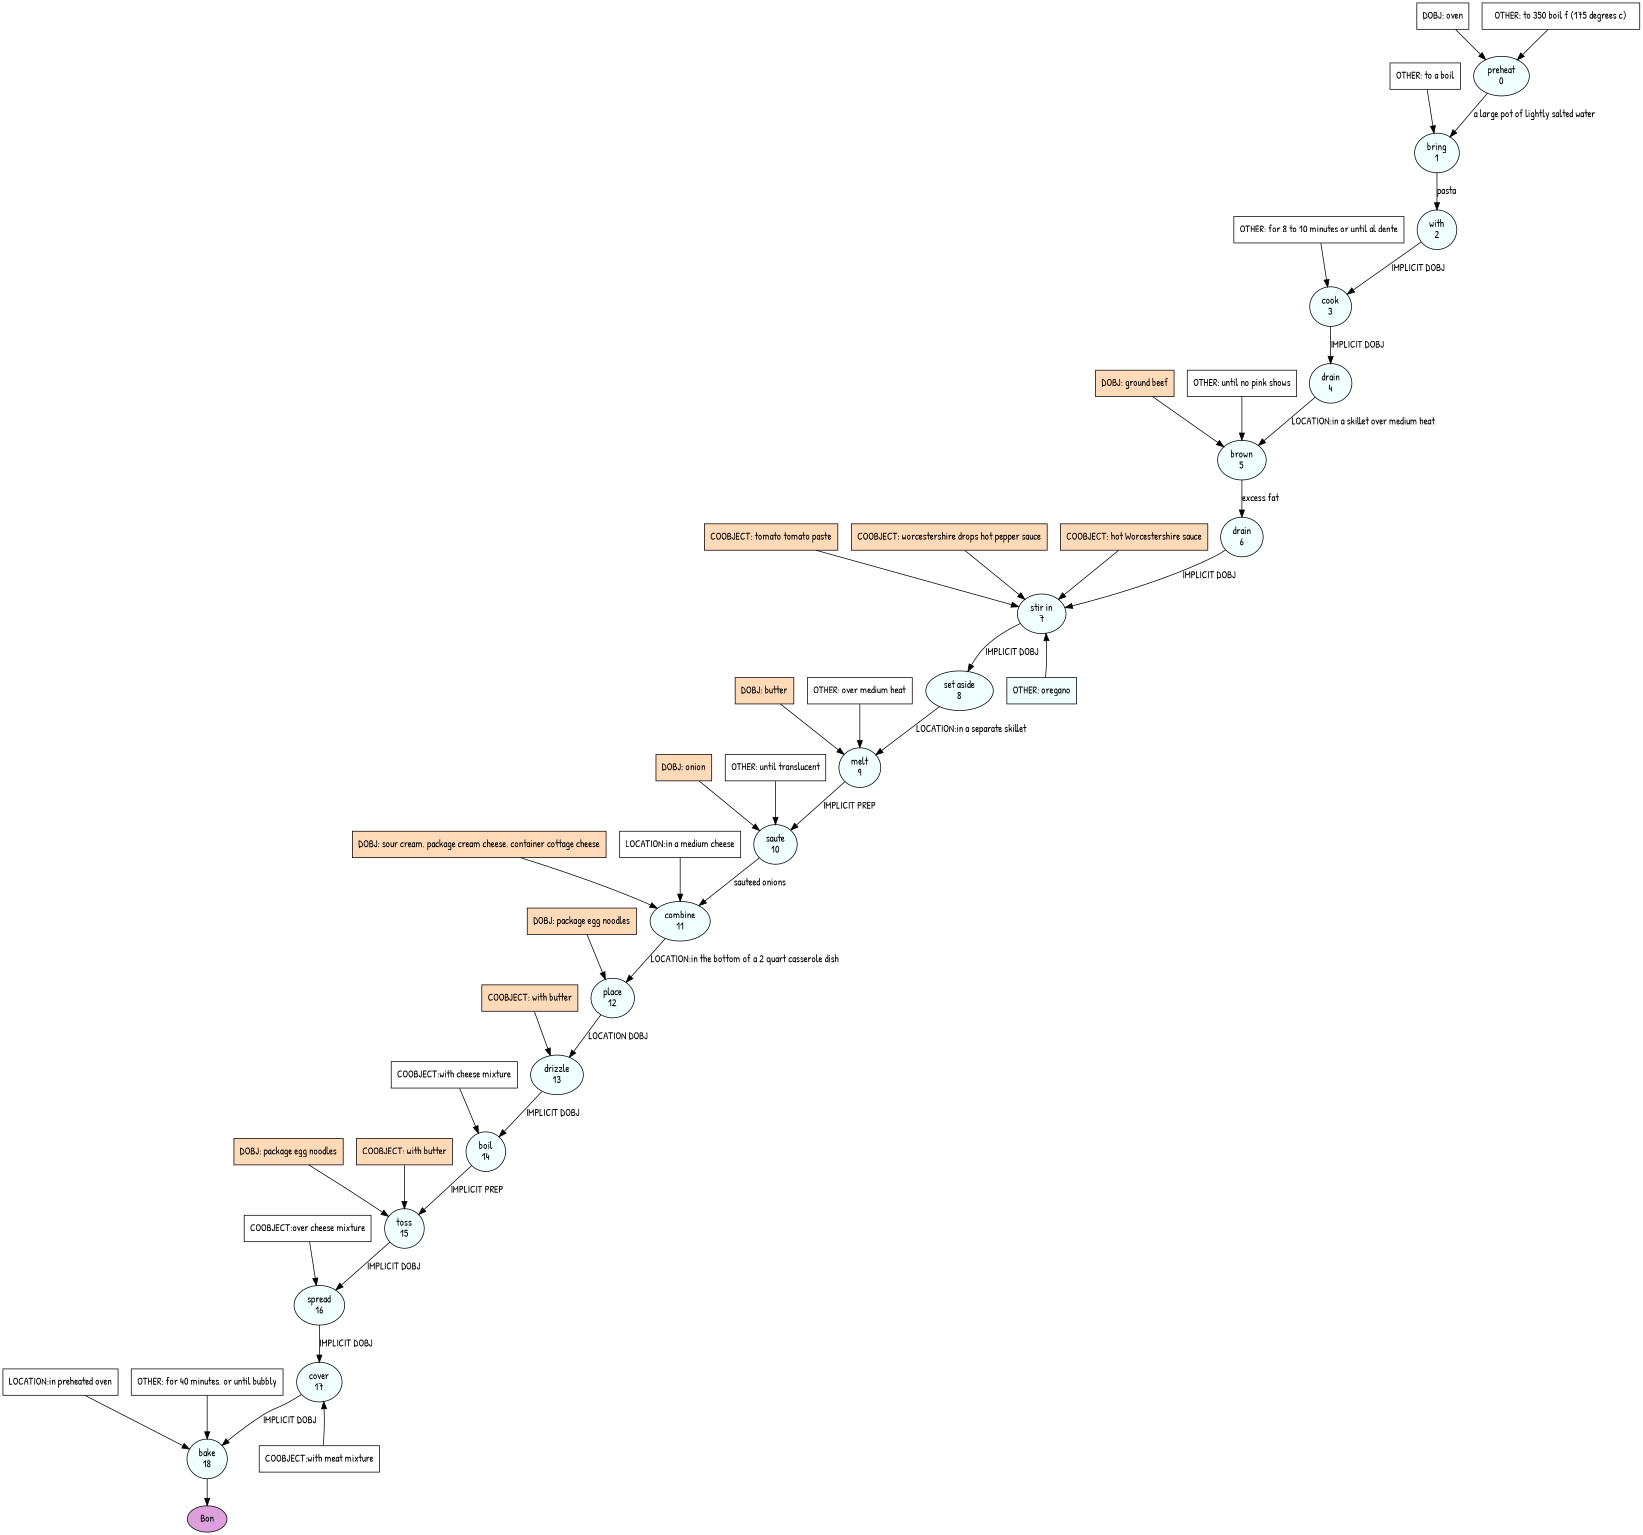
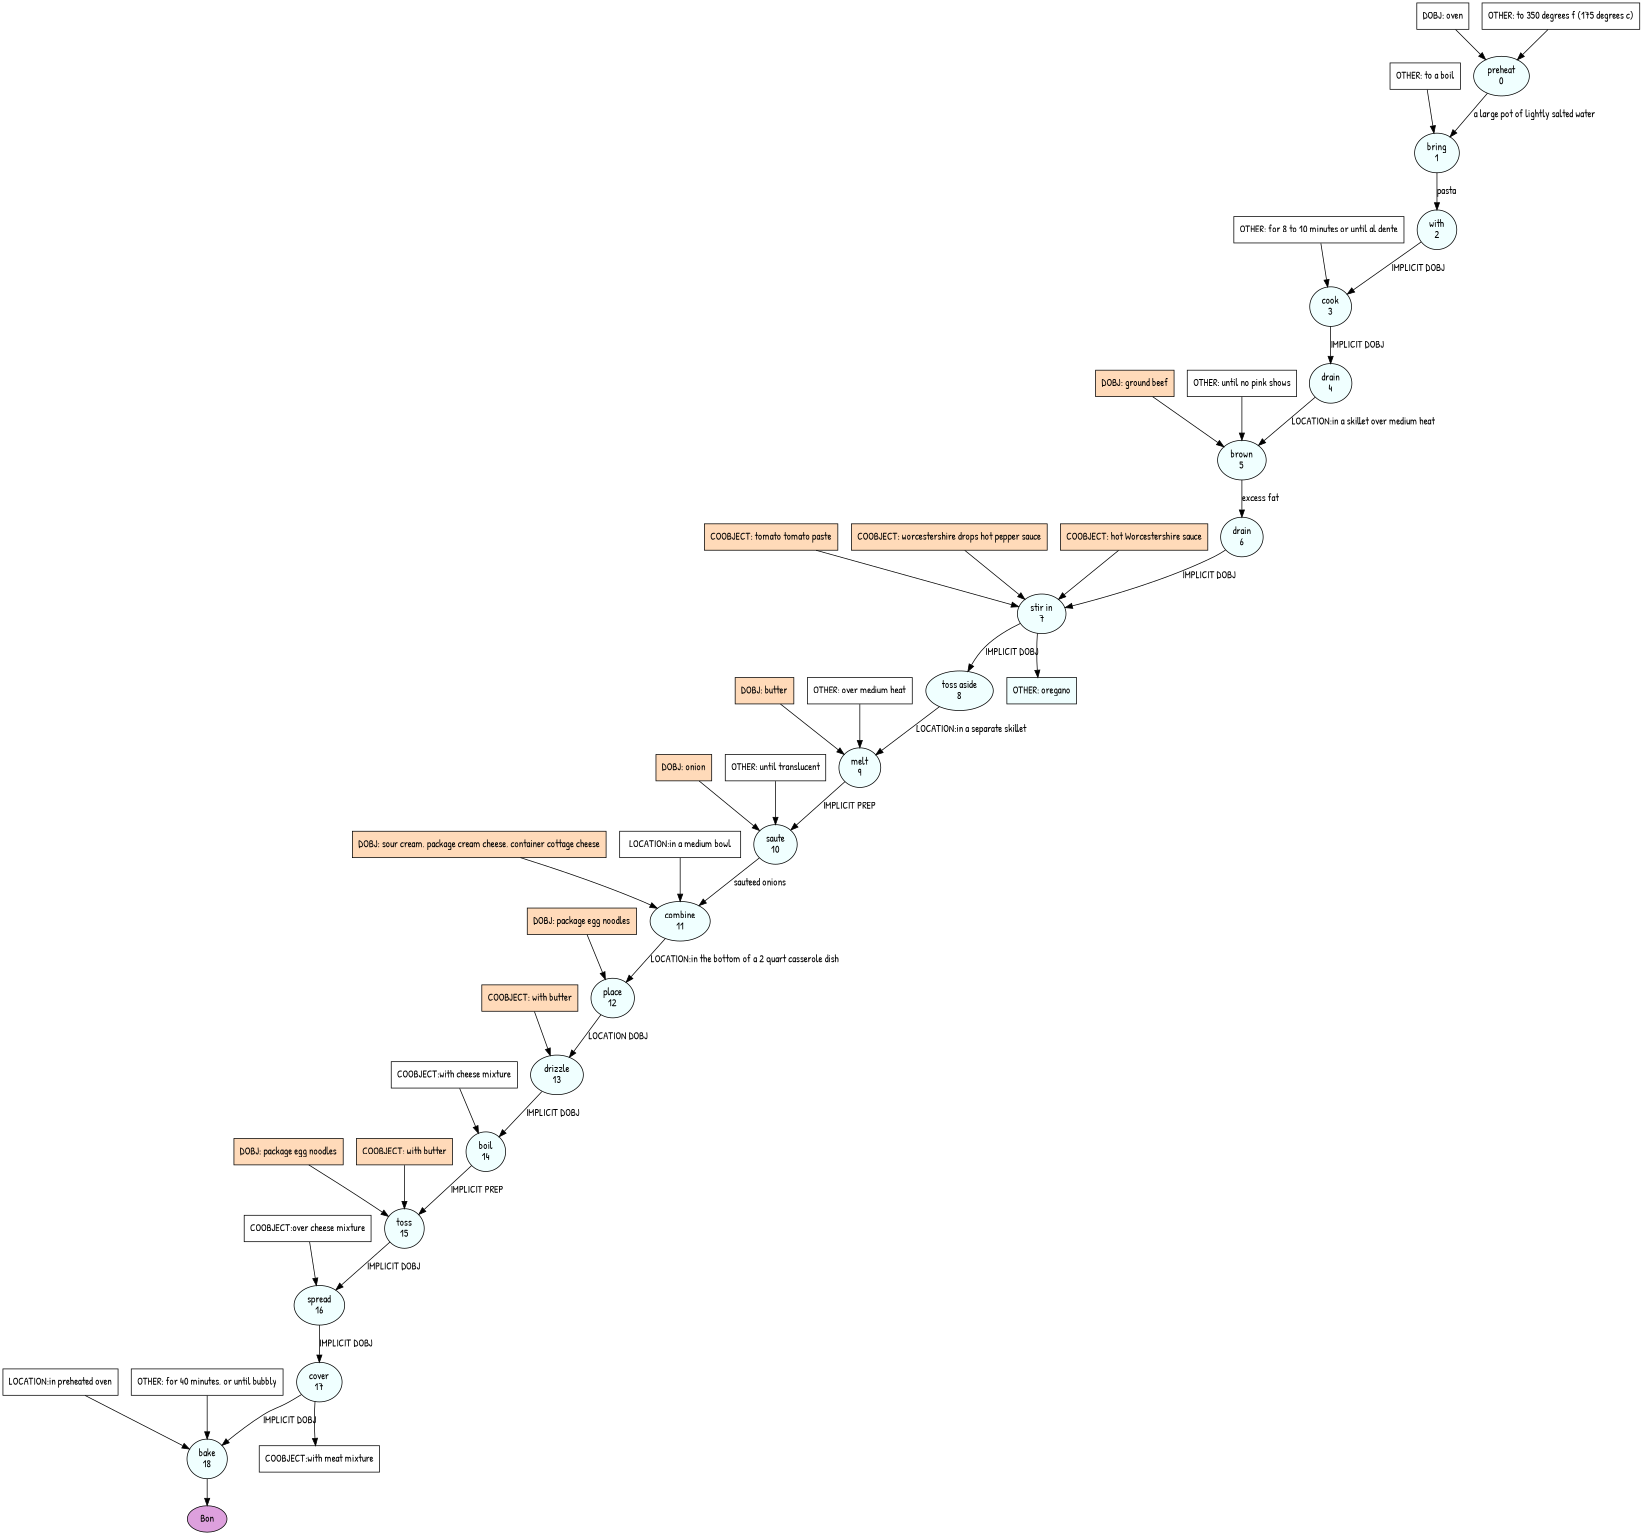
node "OTHER: to 350 boil f (175 degrees c)": label "OTHER: to 350 boil f (175 degrees c)" -> "OTHER: to 350 degrees f (175 degrees c)"
edge "OTHER: oregano" -> "stir in 7": reversed
node "set aside 8": label "set aside 8" -> "toss aside 8"
node "LOCATION:in a medium cheese": label "LOCATION:in a medium cheese" -> "LOCATION:in a medium bowl"
edge "COOBJECT:with meat mixture" -> "cover 17": reversed
